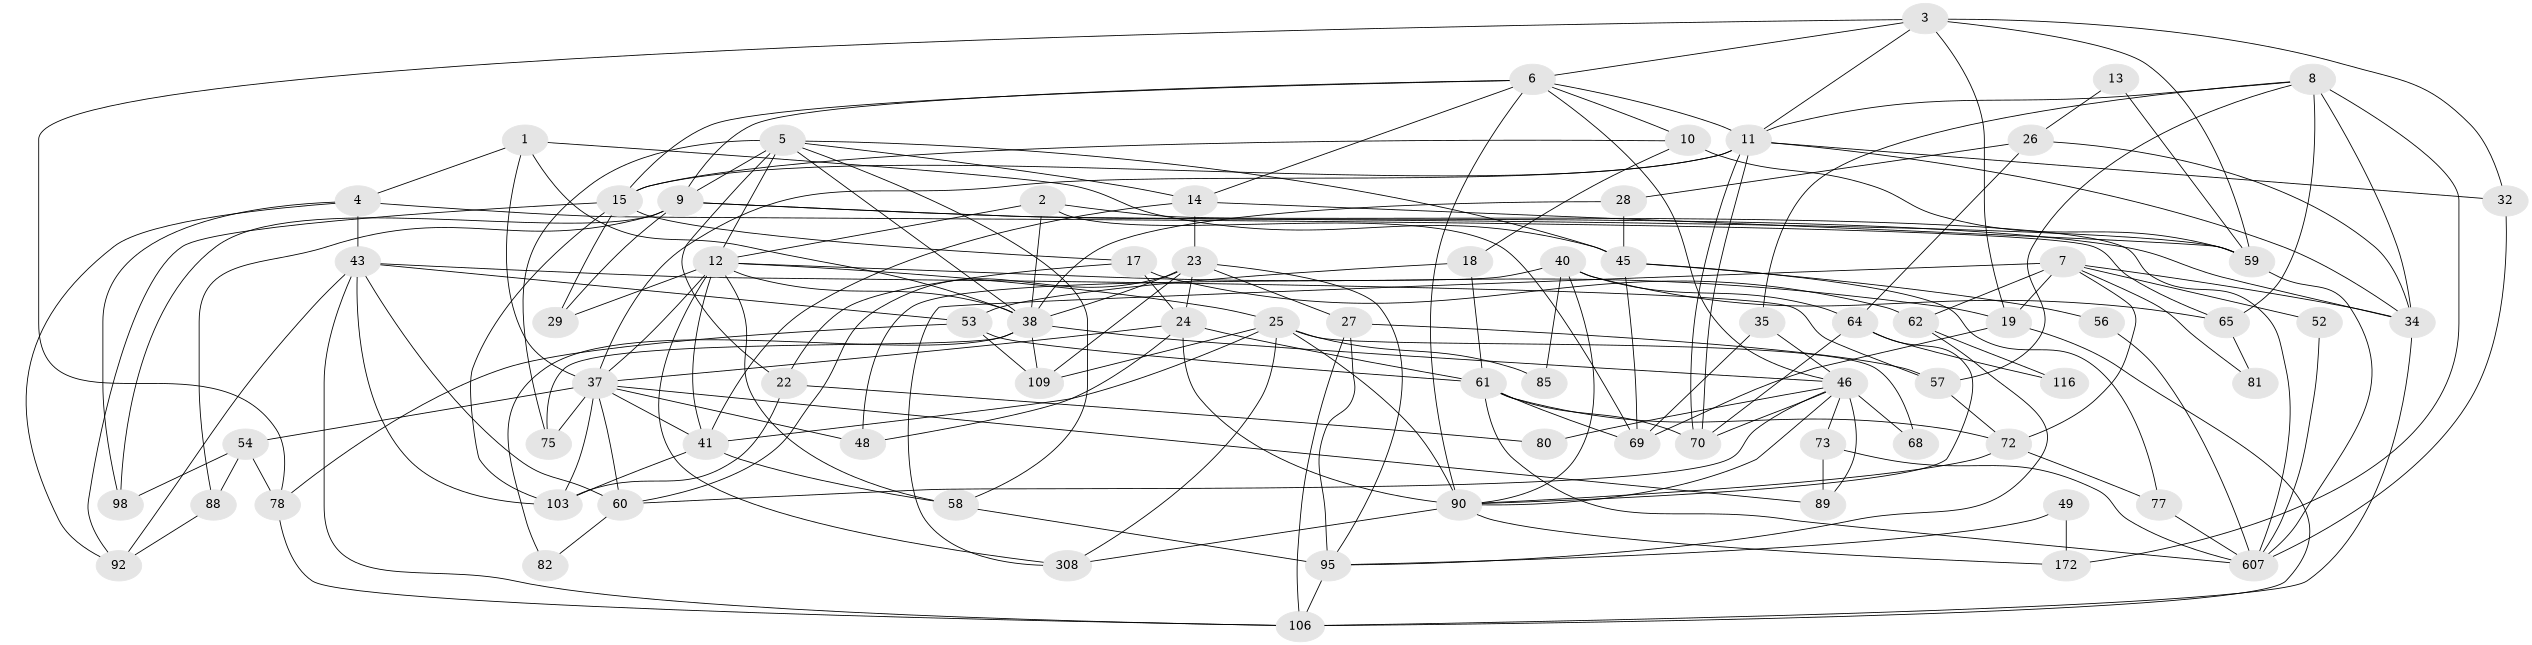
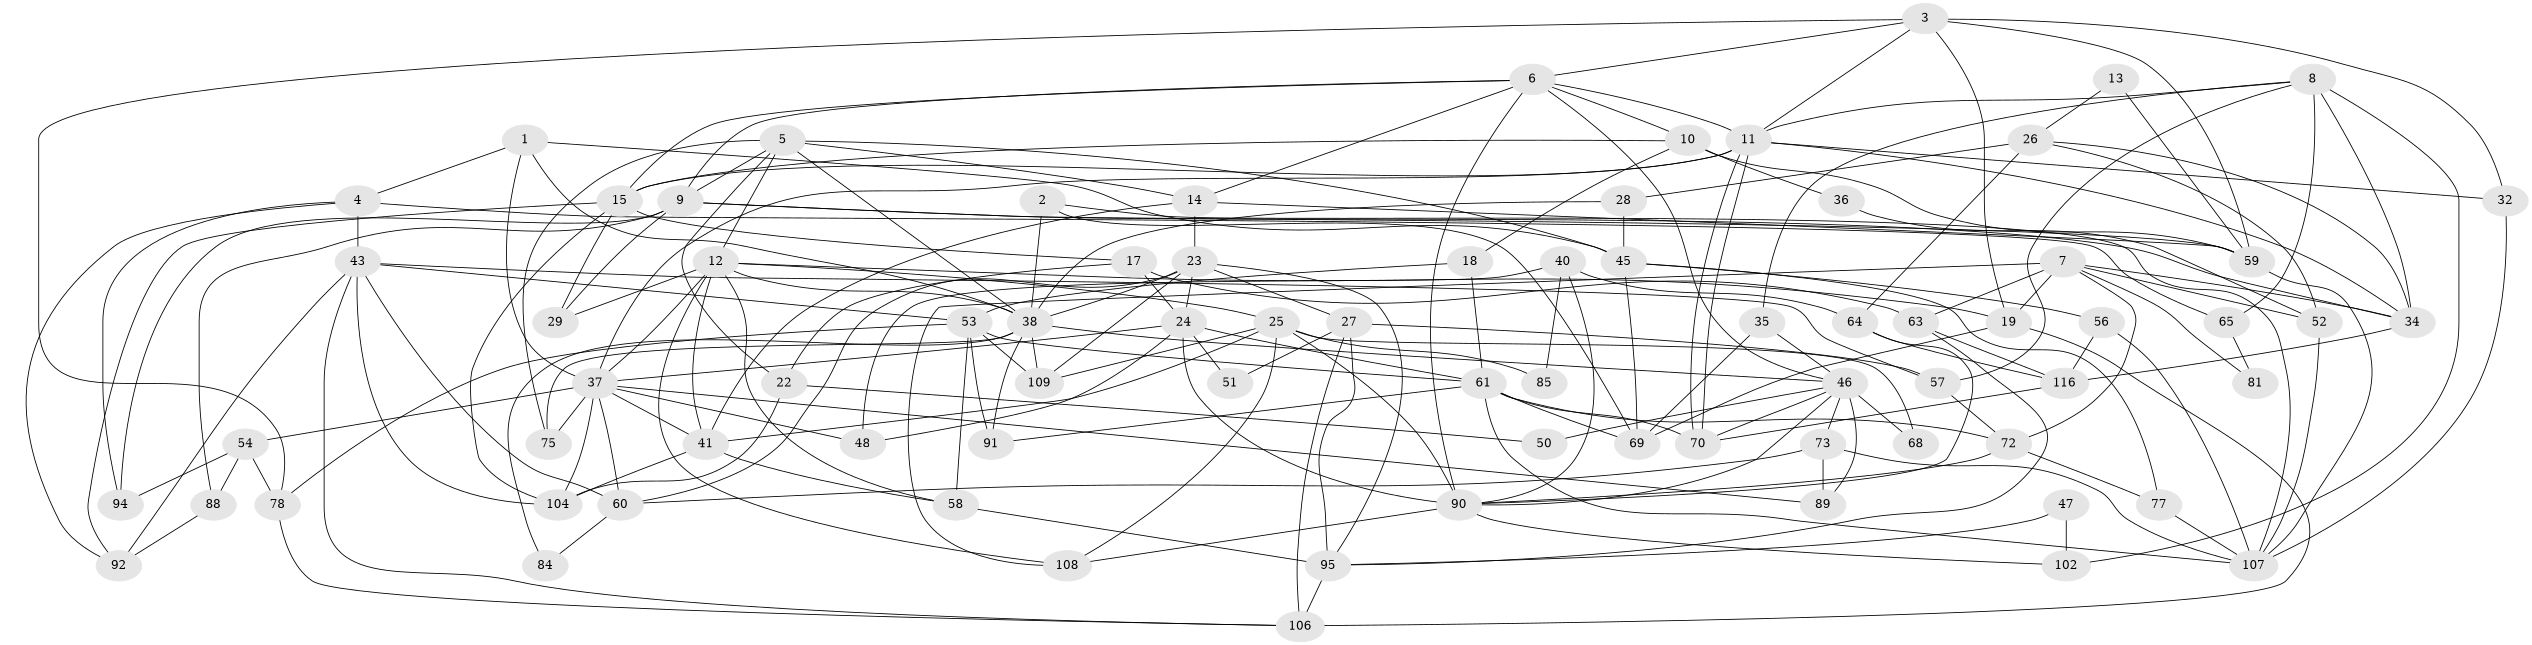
edge "26" -- "52": added
node "36": added
edge "2" -- "12": removed
edge "5" -- "58": now "53" -- "58"
edge "40" -- "65": removed
node "62": label "62" -> "63"
edge "56" -- "116": added
node "51": added
edge "64" -- "70": now "116" -- "70"
node "91": added
node "80": label "80" -> "50"
edge "46" -- "60": now "73" -- "60"
node "98": label "98" -> "94"
node "103": label "103" -> "104"
node "49": label "49" -> "47"
node "82": label "82" -> "84"
node "308": label "308" -> "108"
node "172": label "172" -> "102"
node "607": label "607" -> "107"
edge "34" -- "106": now "34" -- "116"
